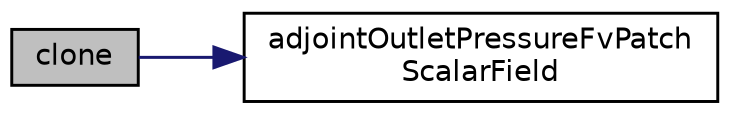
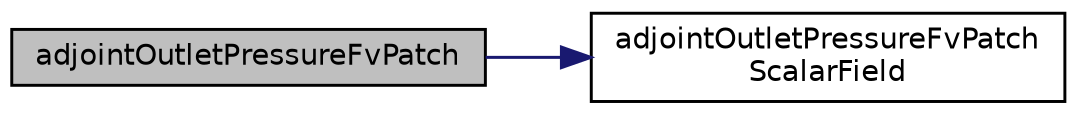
node "clone": label "clone" -> "adjointOutletPressureFvPatch"
